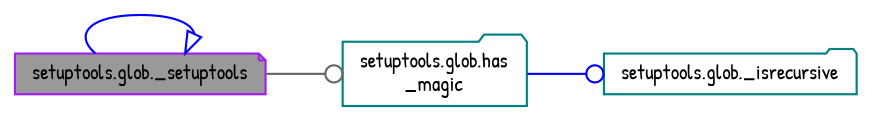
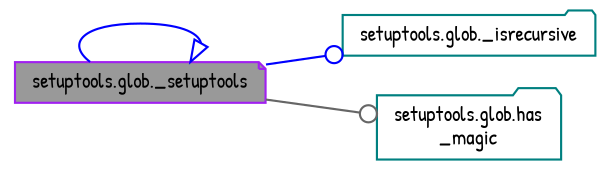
edge "setuptools.glob.has _magic" -> "setuptools.glob._isrecursive": now "setuptools.glob._setuptools" -> "setuptools.glob._isrecursive"
